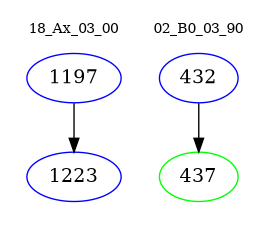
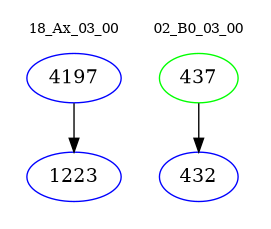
cluster "02_B0_03_90": label "02_B0_03_90" -> "02_B0_03_00"
node "1197": label "1197" -> "4197"
edge "432" -> "437": reversed
